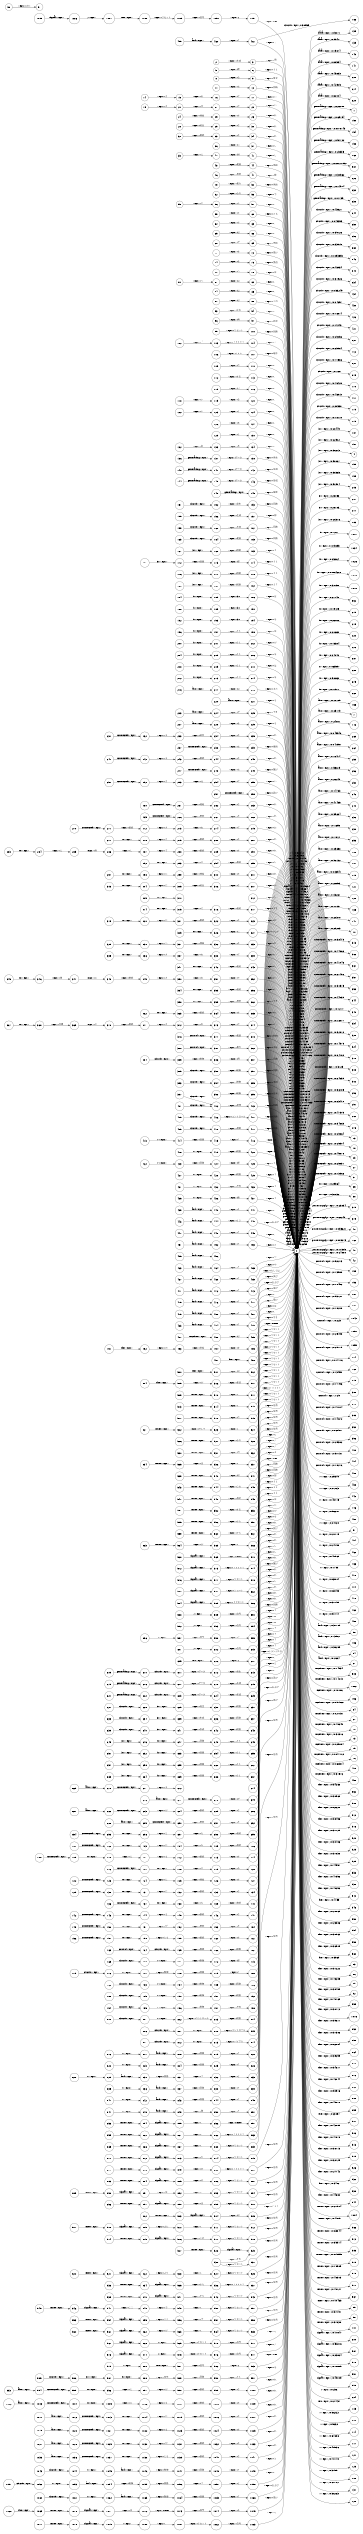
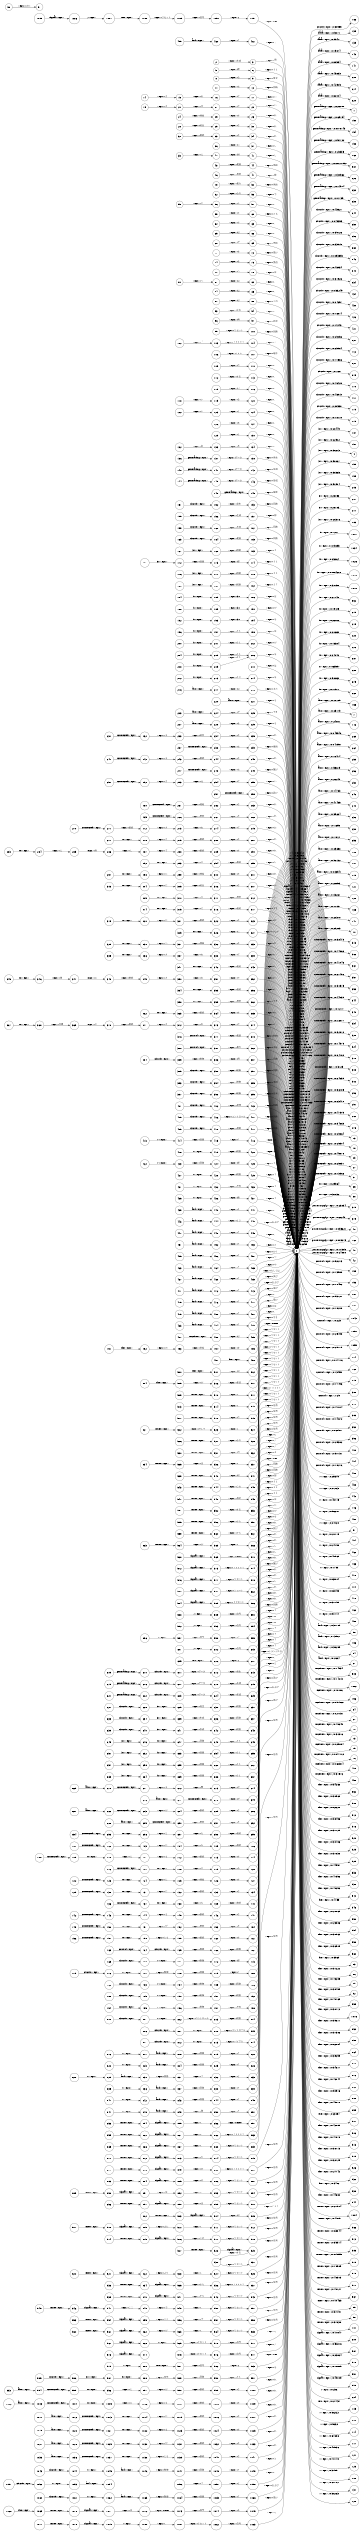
edge "461" -> "166": now "0" -> "166"
edge "209" -> "210": now "209" -> "206"
node "311": added
edge "190" -> "0": added, label "<eps>:が"
edge "397" -> "402": now "397" -> "398"
node "457": added
node "673": added
edge "930" -> "929": reversed
edge "974" -> "975": removed, label "/:<eps>"
node "1055": removed
